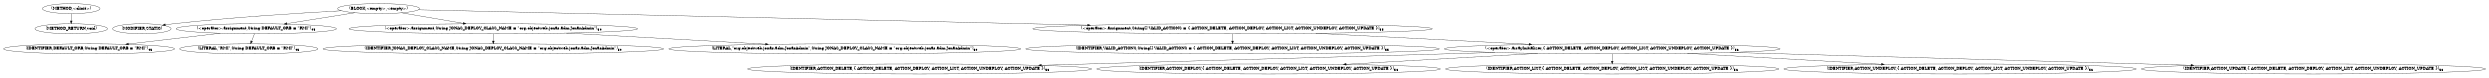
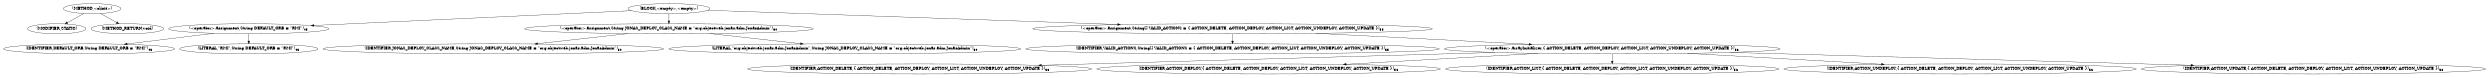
edge "(BLOCK,<empty>,<empty>)" -> "(MODIFIER,STATIC)": now "(METHOD,<clinit>)" -> "(MODIFIER,STATIC)"
